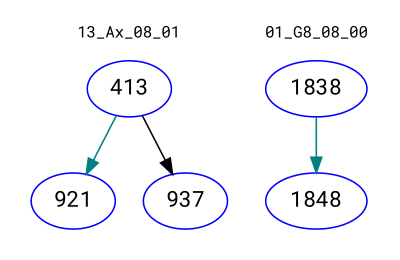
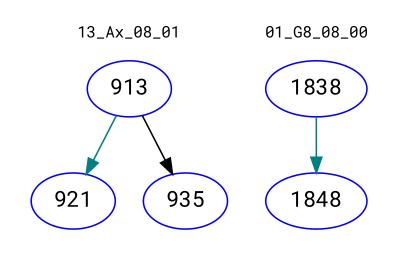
node "413": label "413" -> "913"
node "937": label "937" -> "935"
